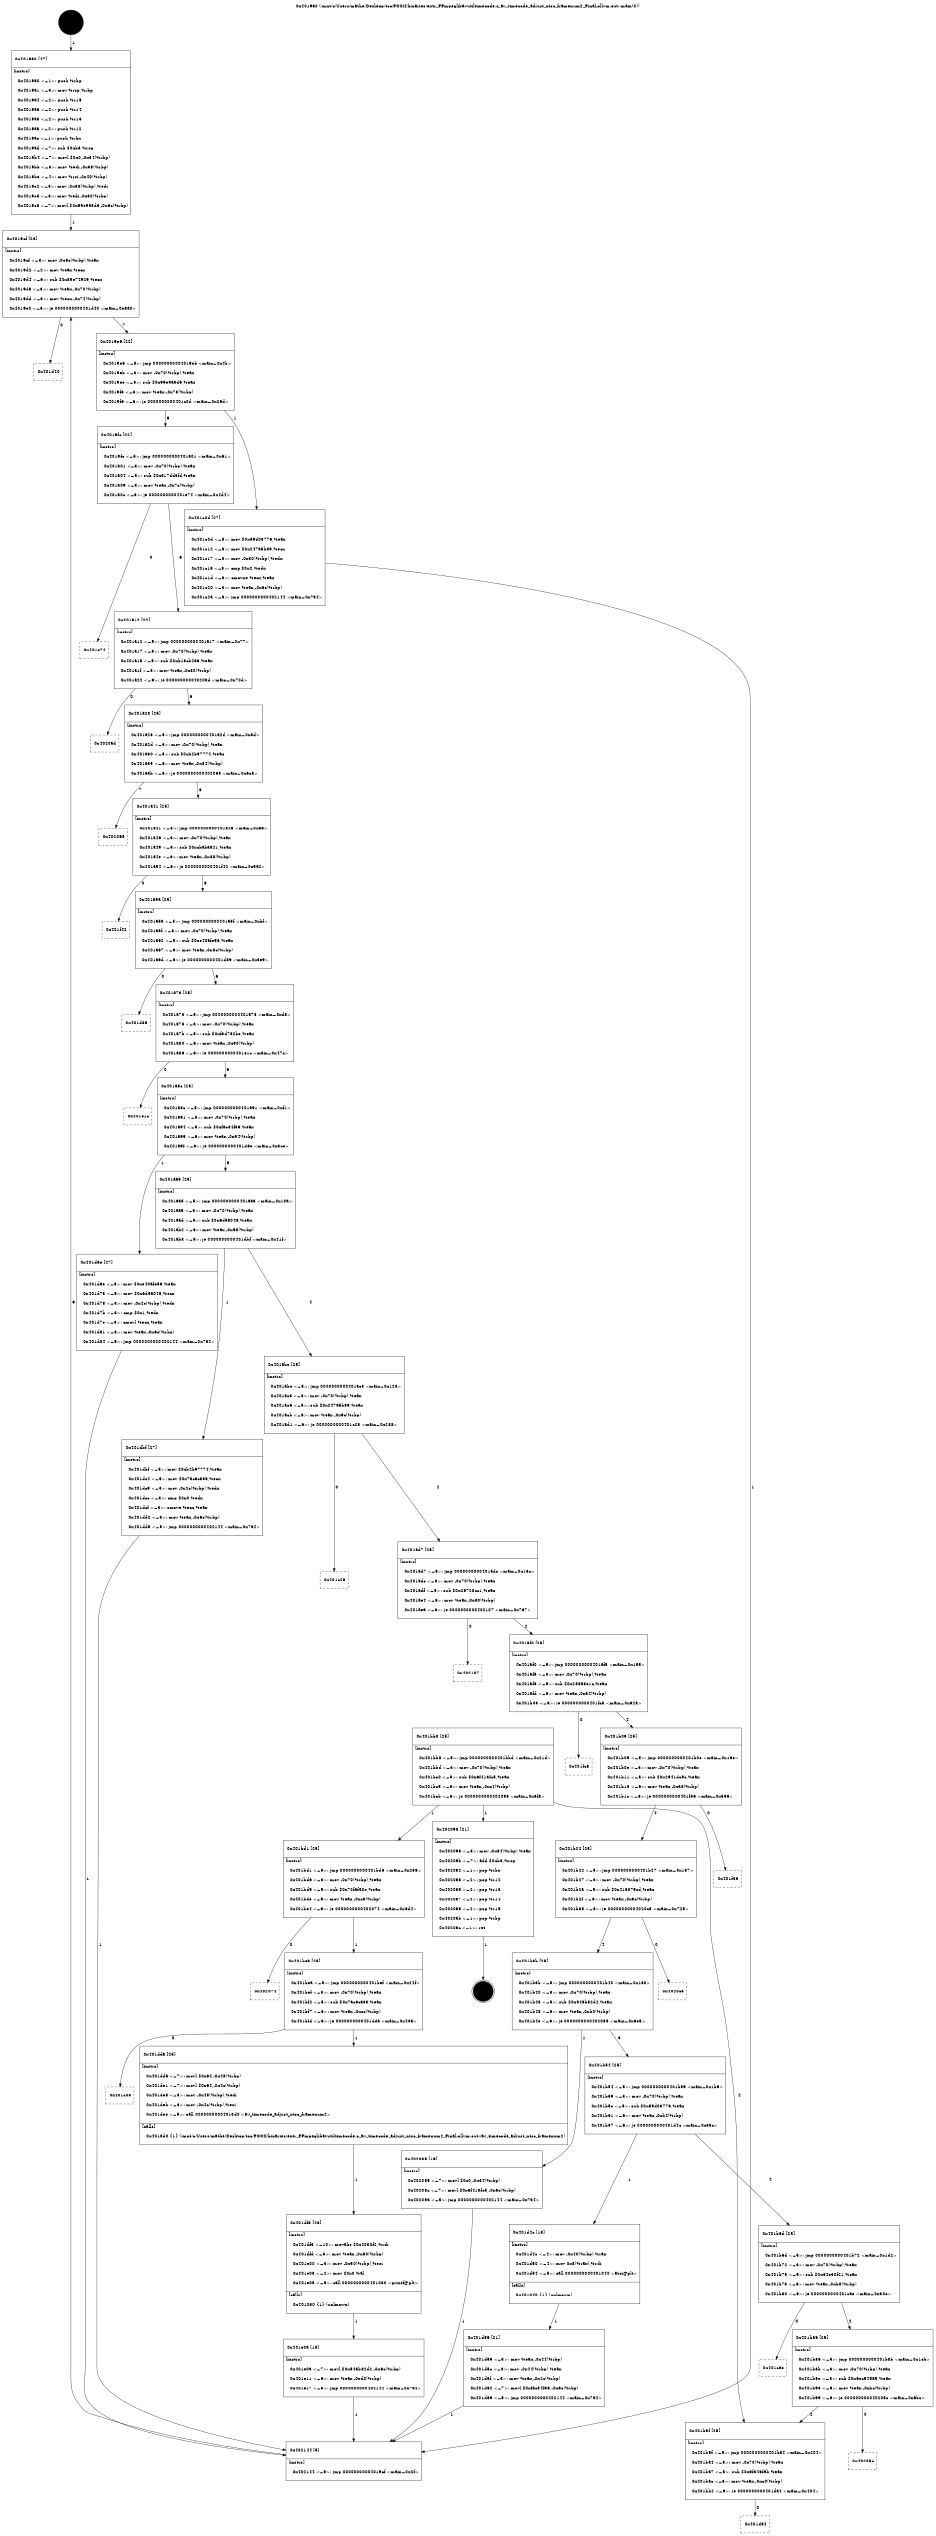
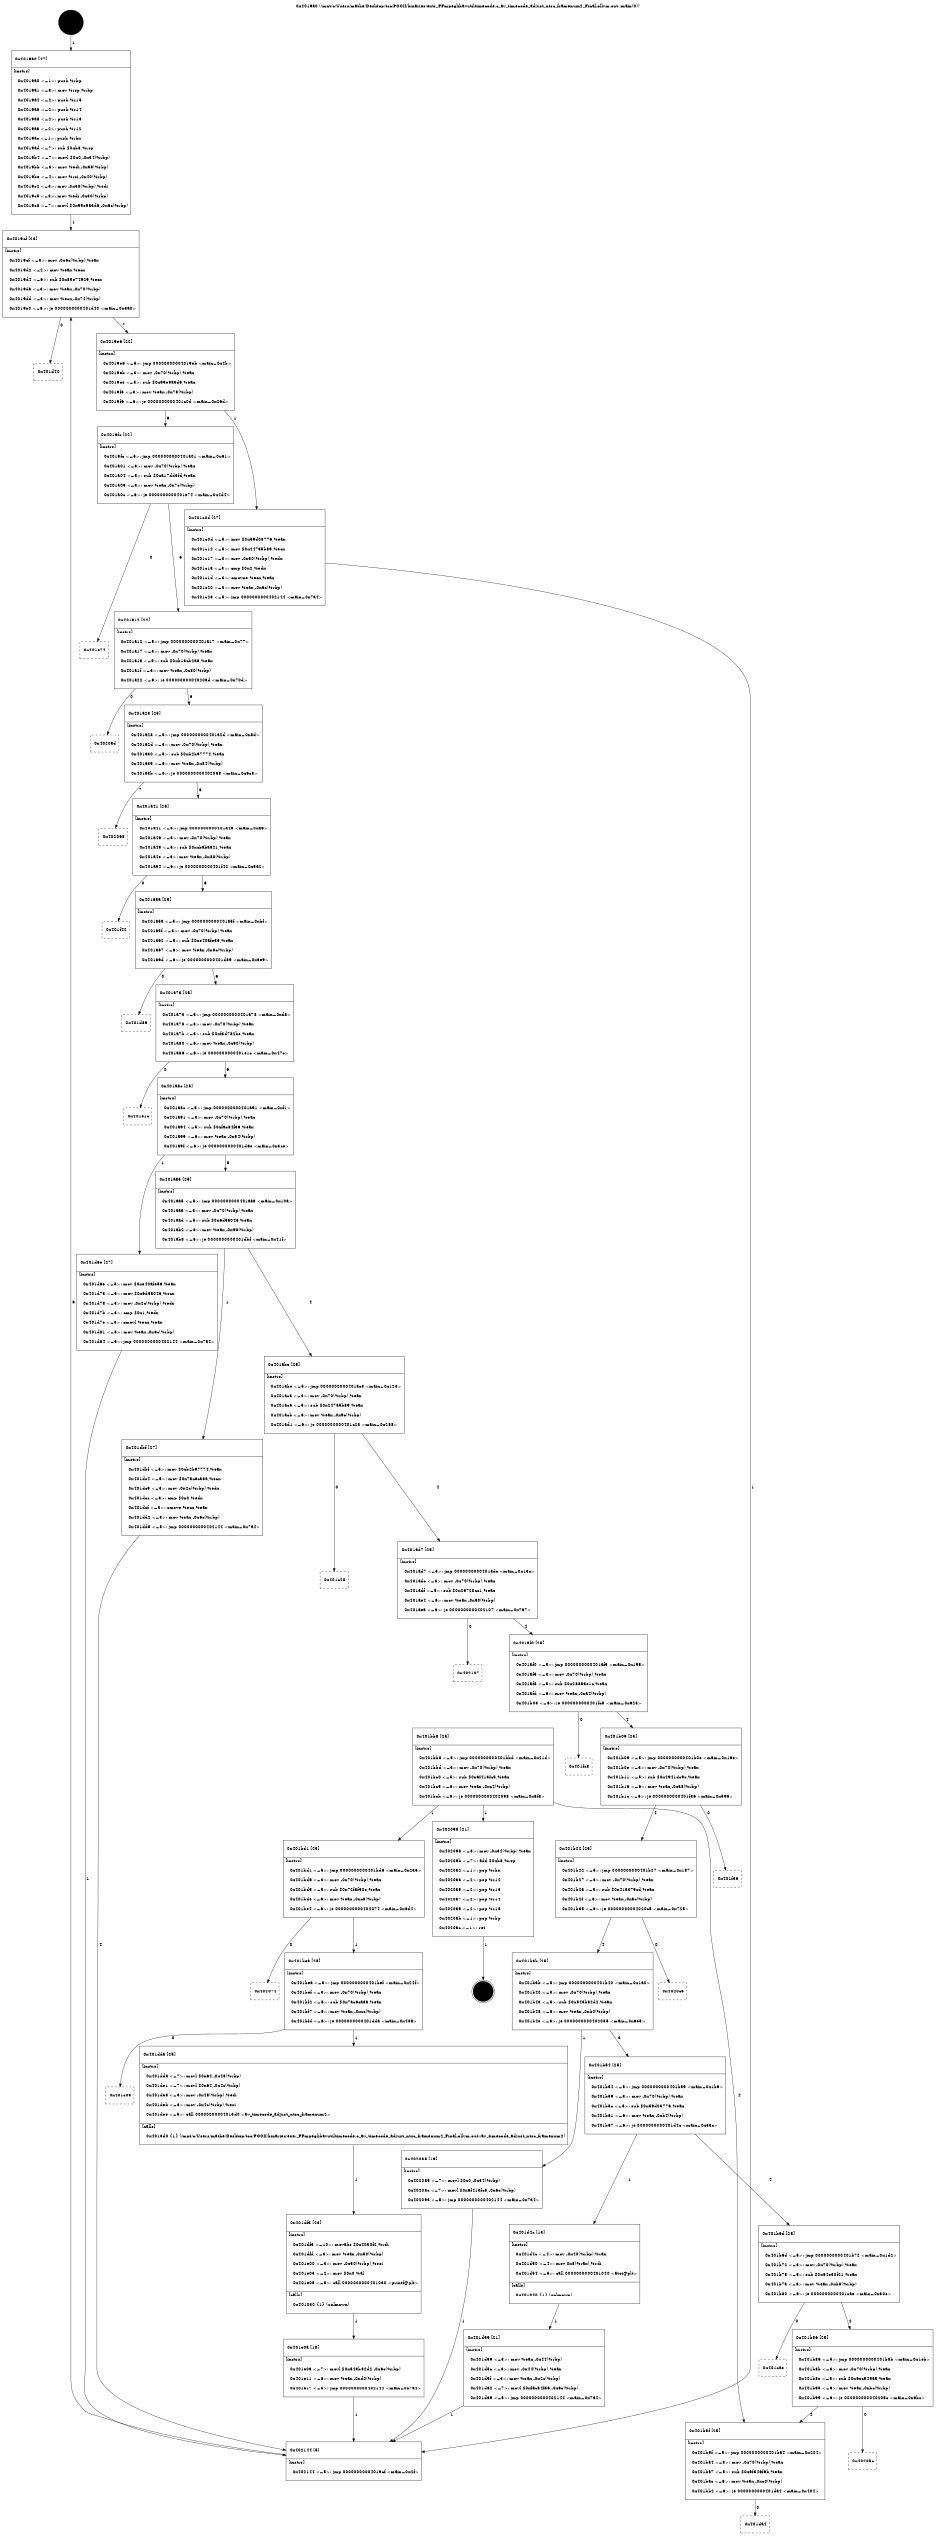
edge "0x401dbf [27]" -> "0x402144 [5]": label " 1" -> " 4"
